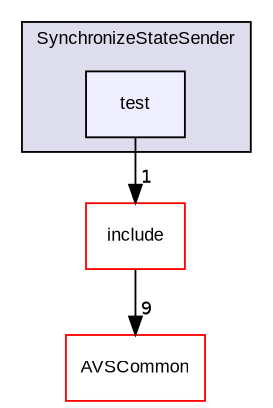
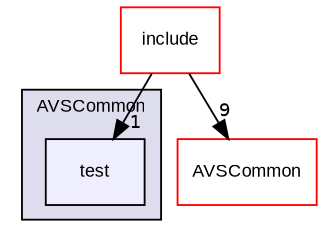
cluster "SynchronizeStateSender": label "SynchronizeStateSender" -> "AVSCommon"
edge "test" -> "include": reversed
